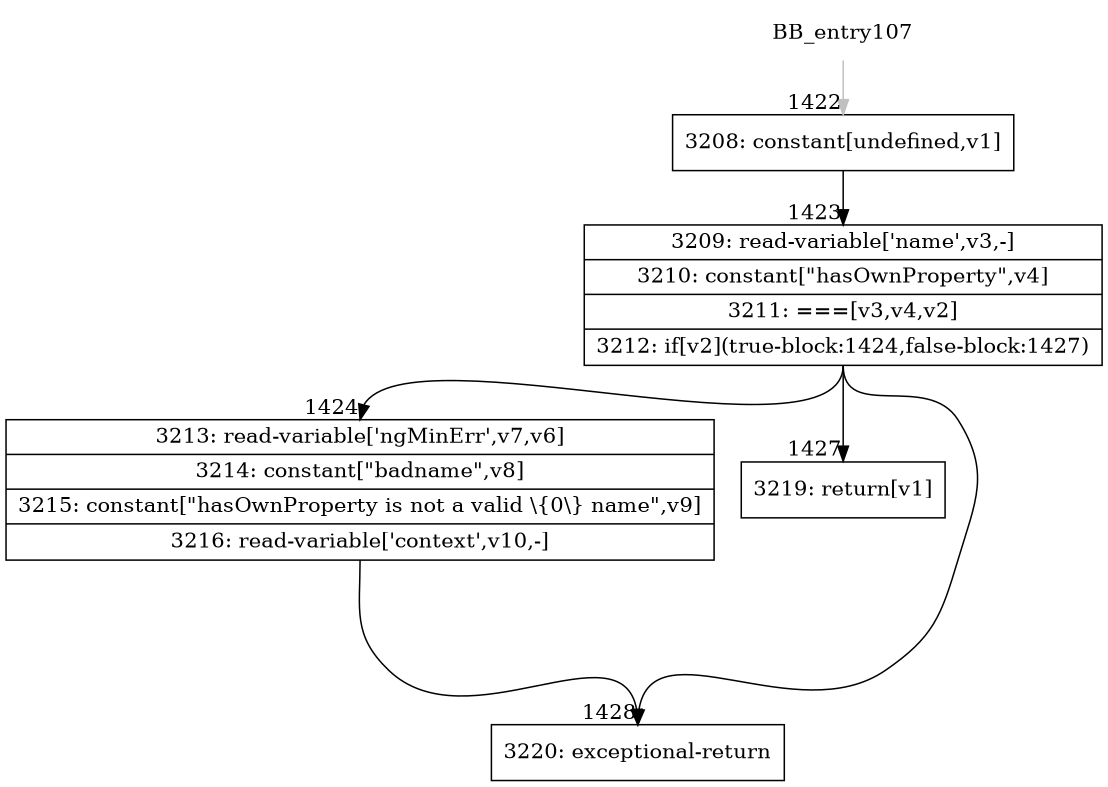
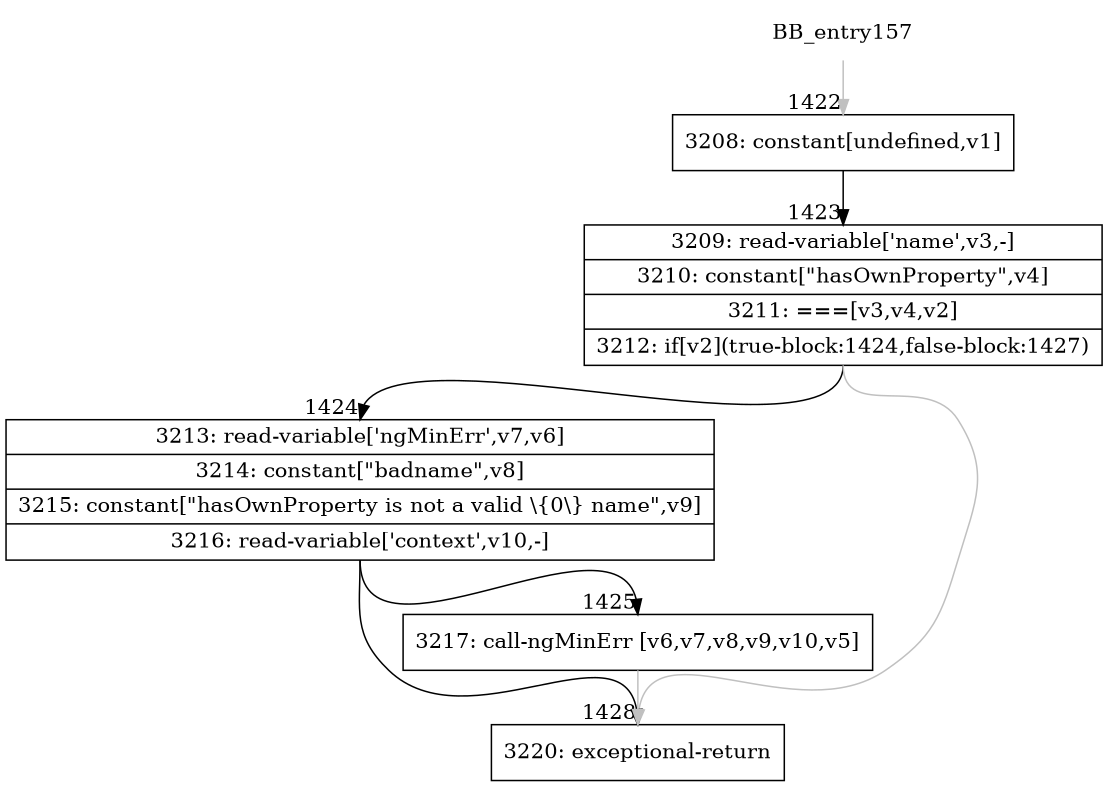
node "BB_entry107": label "BB_entry107" -> "BB_entry157"
node "3219: return[v1]": removed
edge "3209: read-variable['name',v3,-]" -> "3220: exceptional-return": color black -> gray
node "3217: call-ngMinErr [v6,v7,v8,v9,v10,v5]": added
